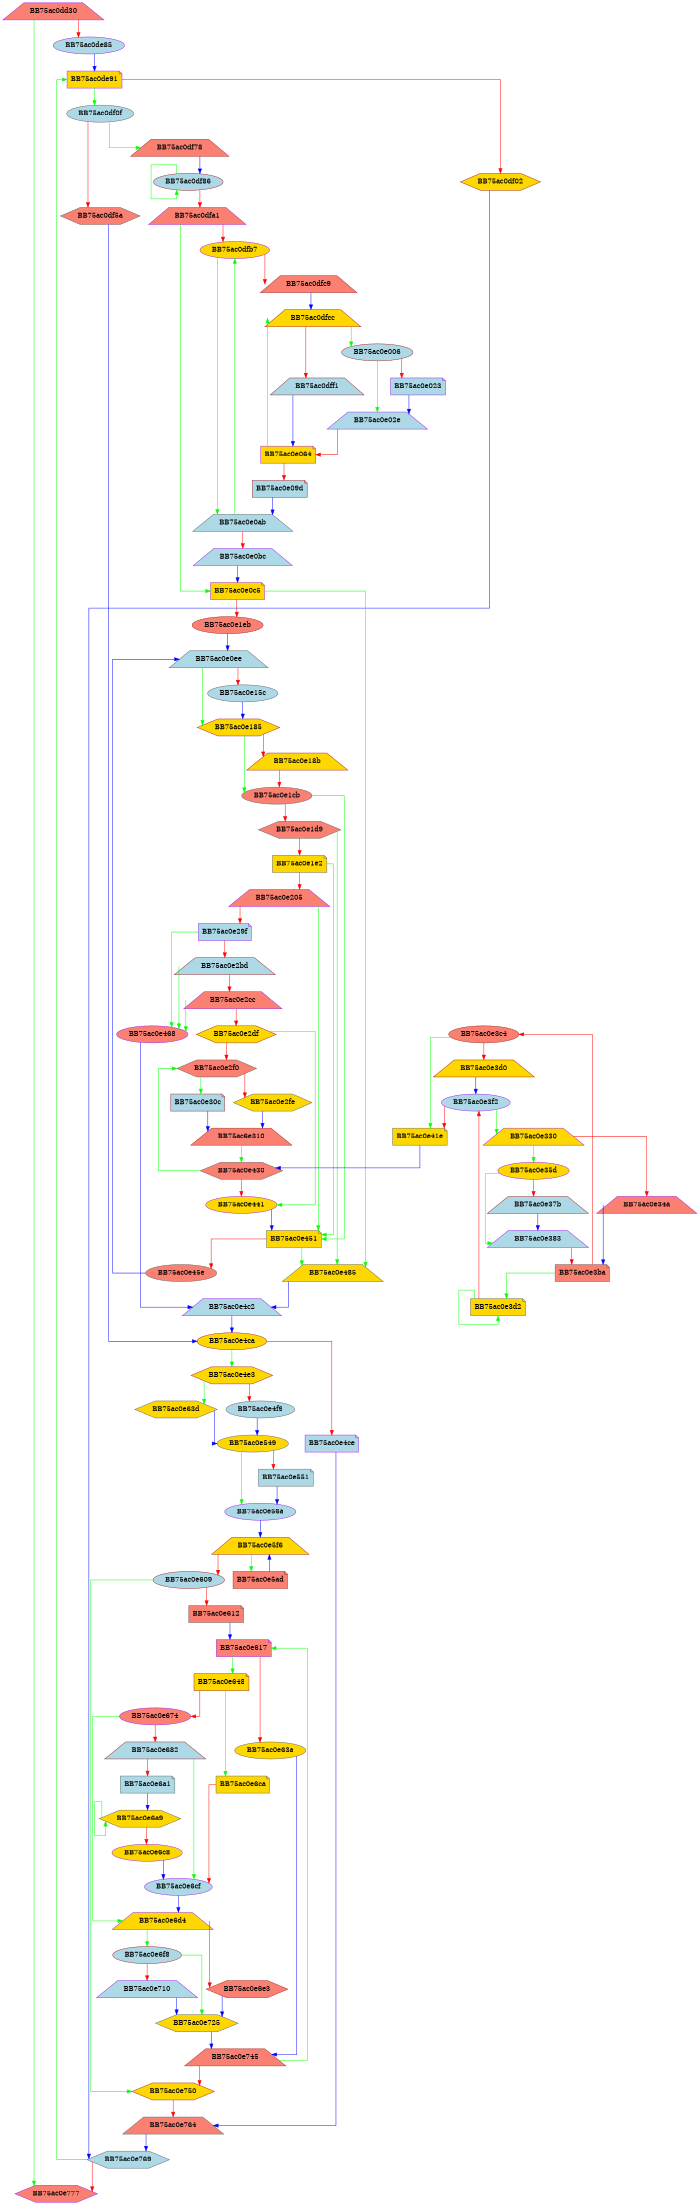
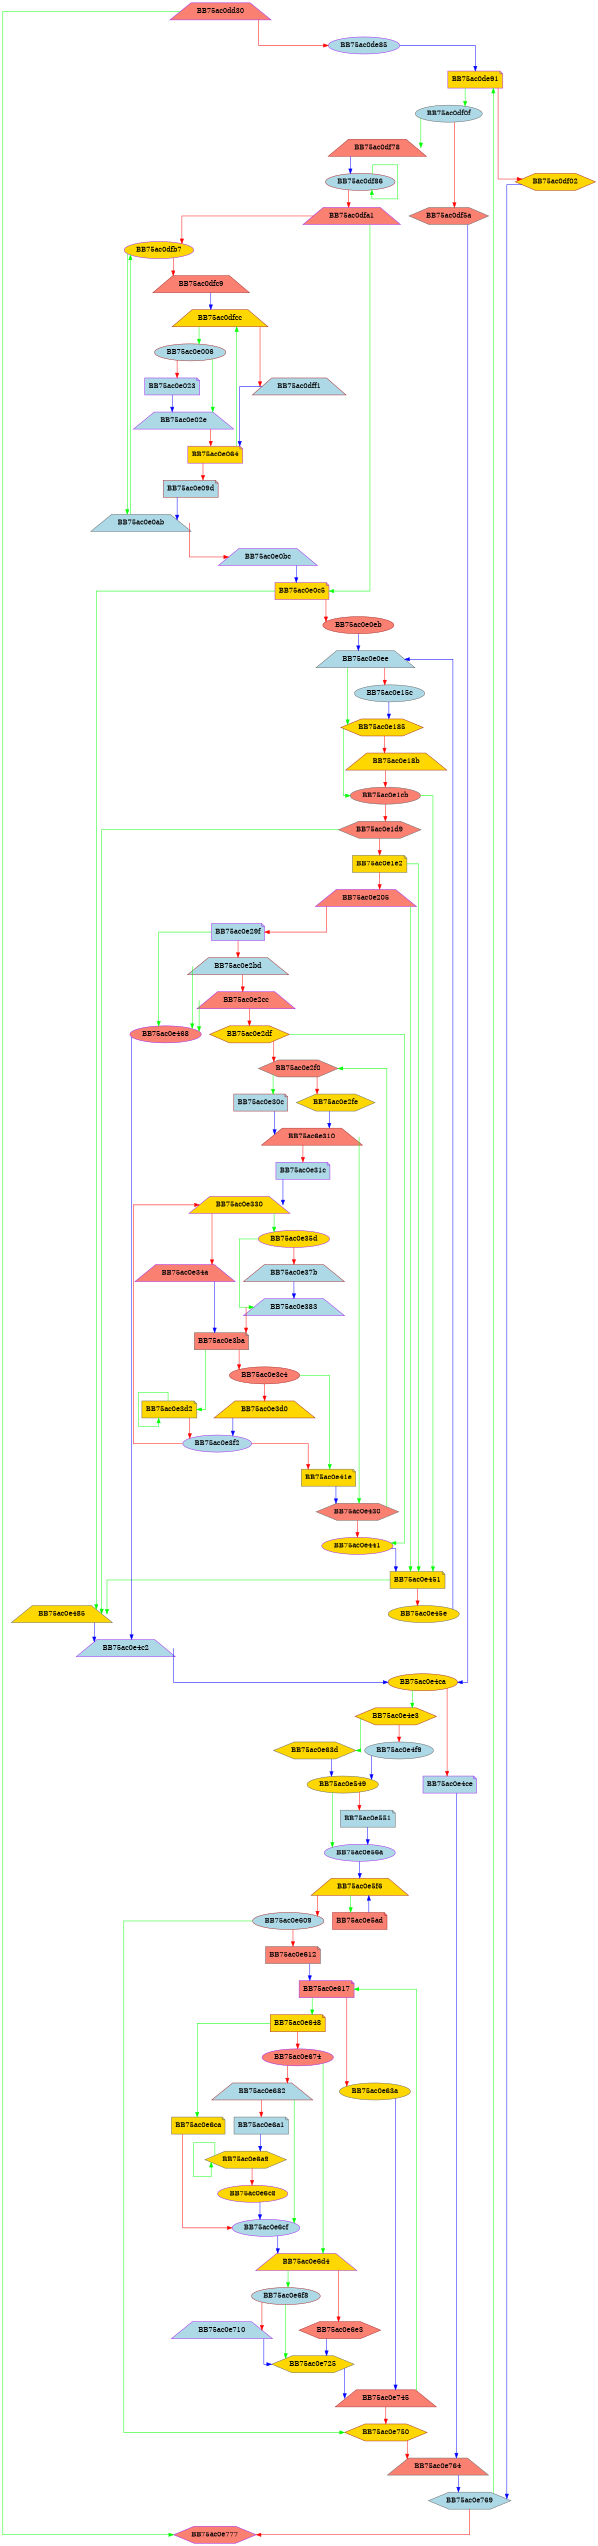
node "BB75ac0e1eb": label "BB75ac0e1eb" -> "BB75ac0e0eb"
edge "BB75ac0e3f2" -> "BB75ac0e330": color green -> red
node "BB75ac0e31c": added
node "BB75ac0e45e": fillcolor salmon -> gold
